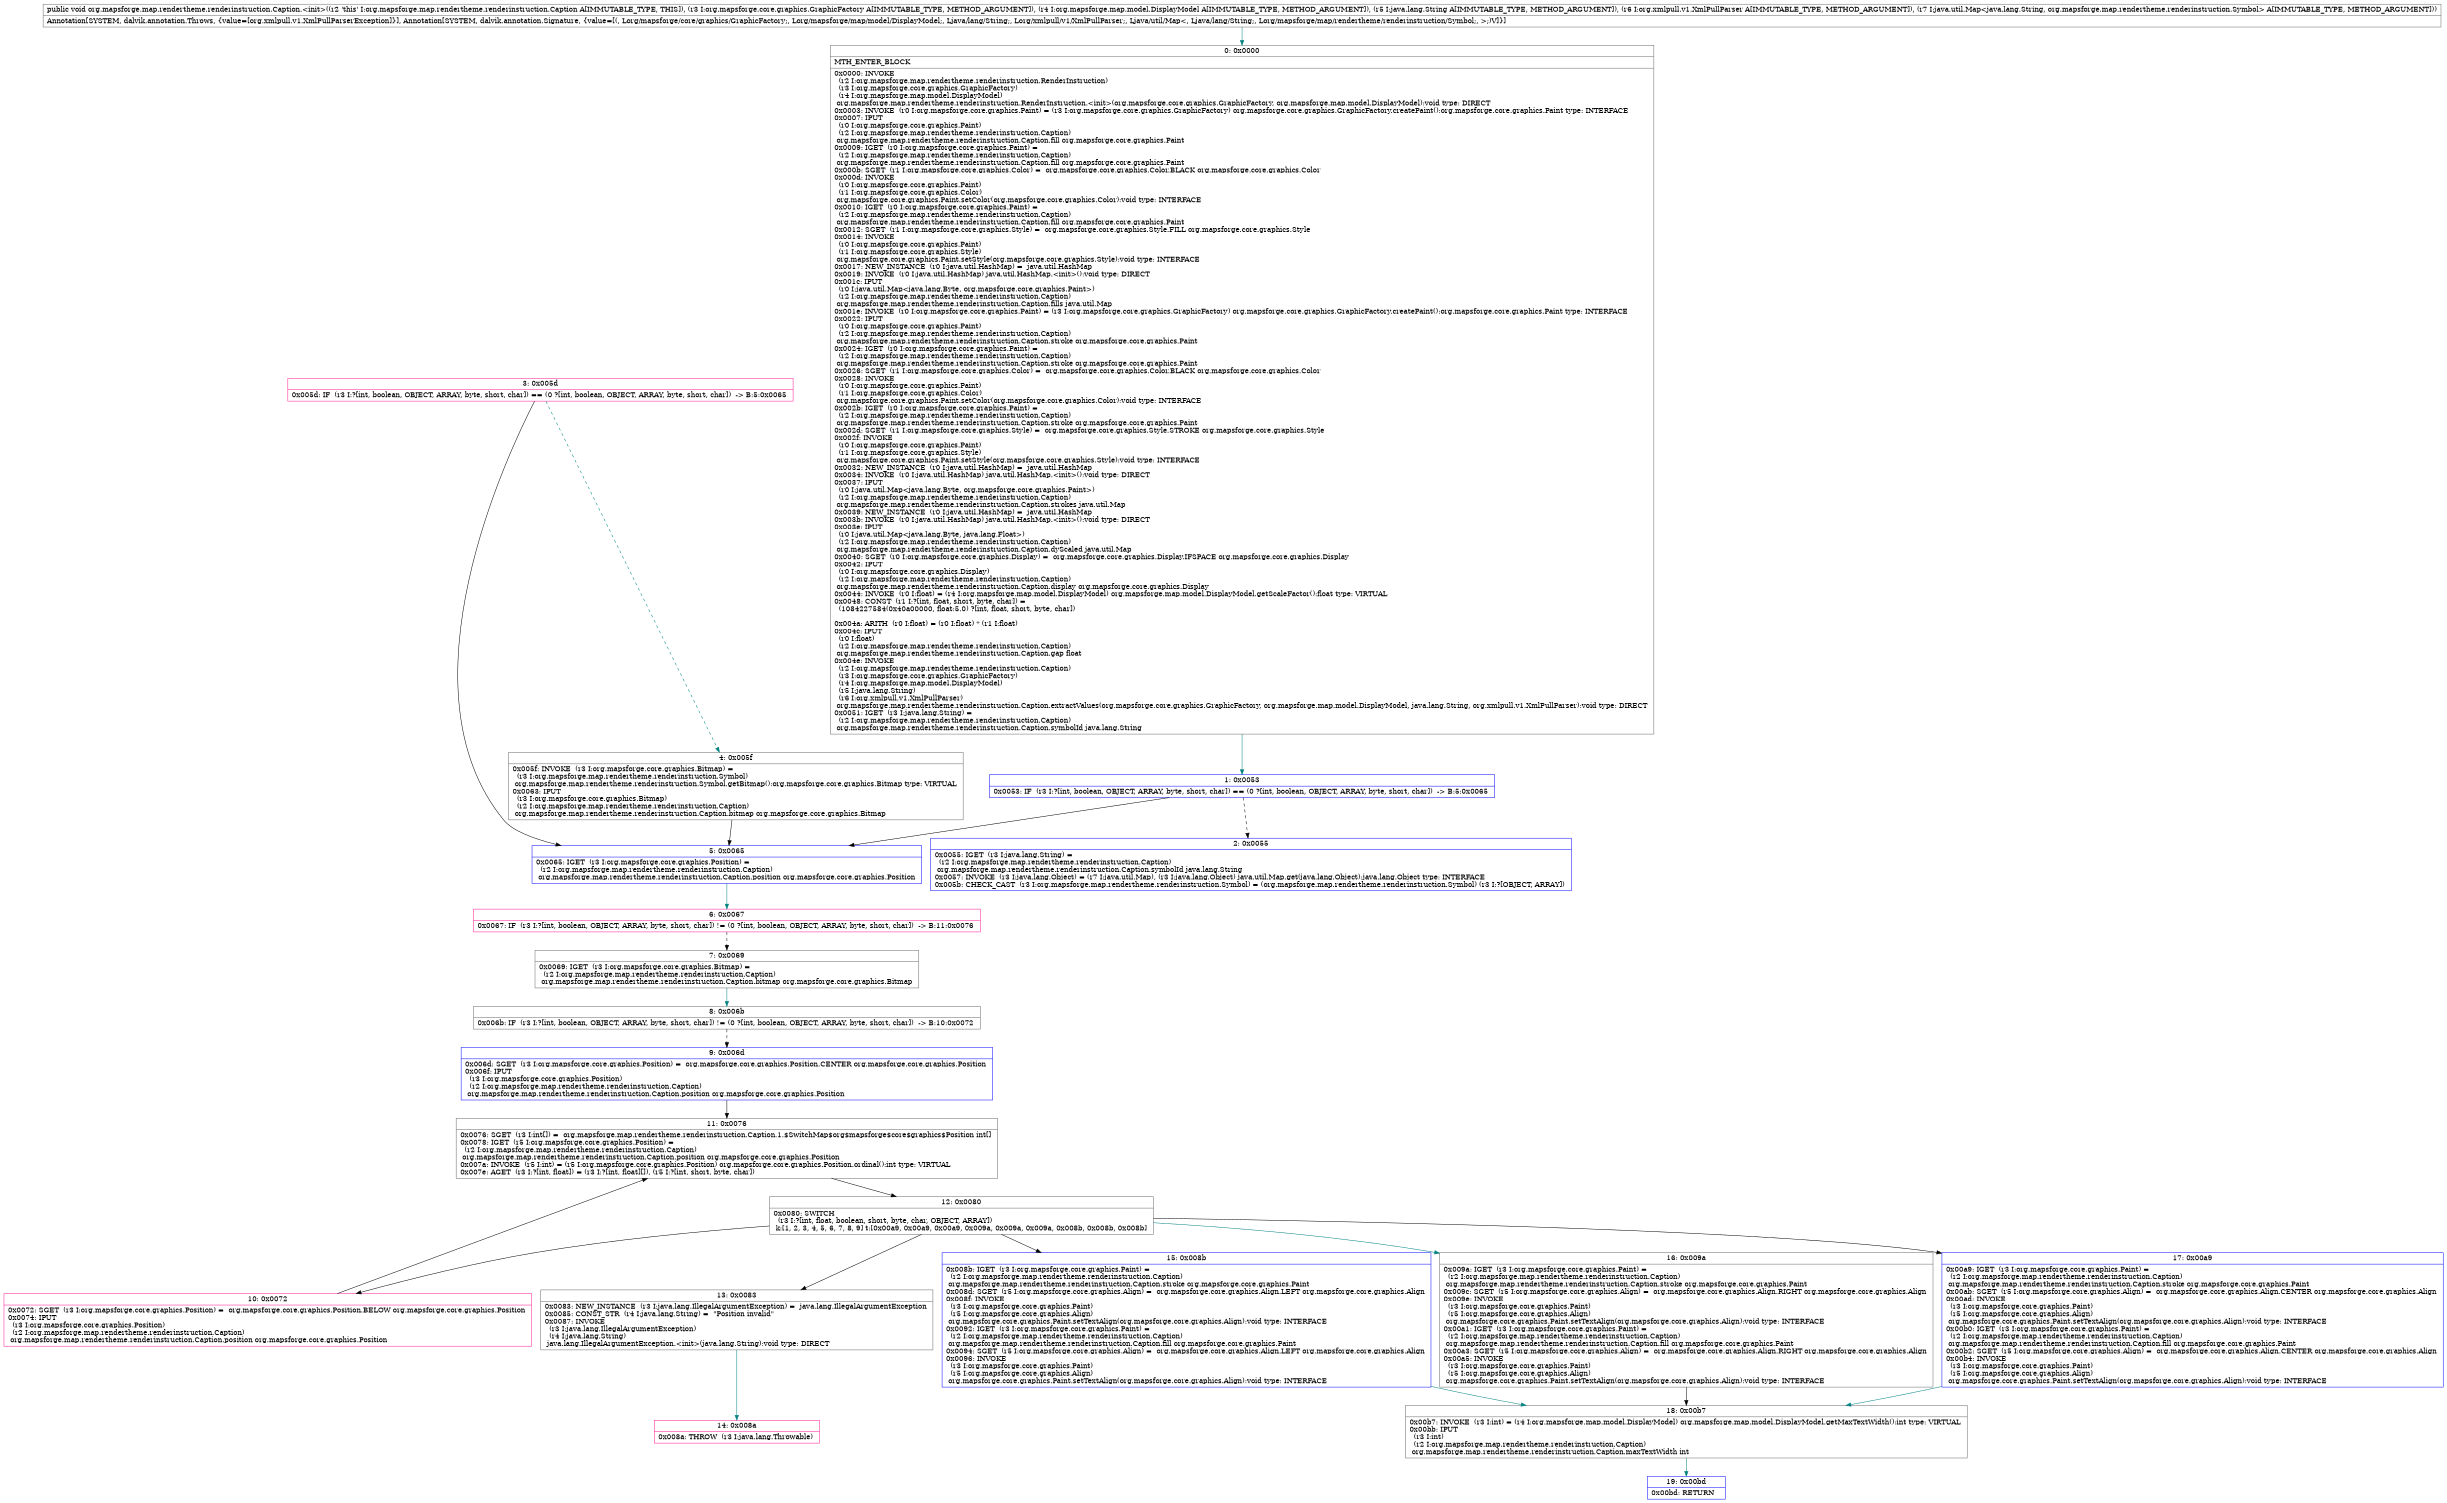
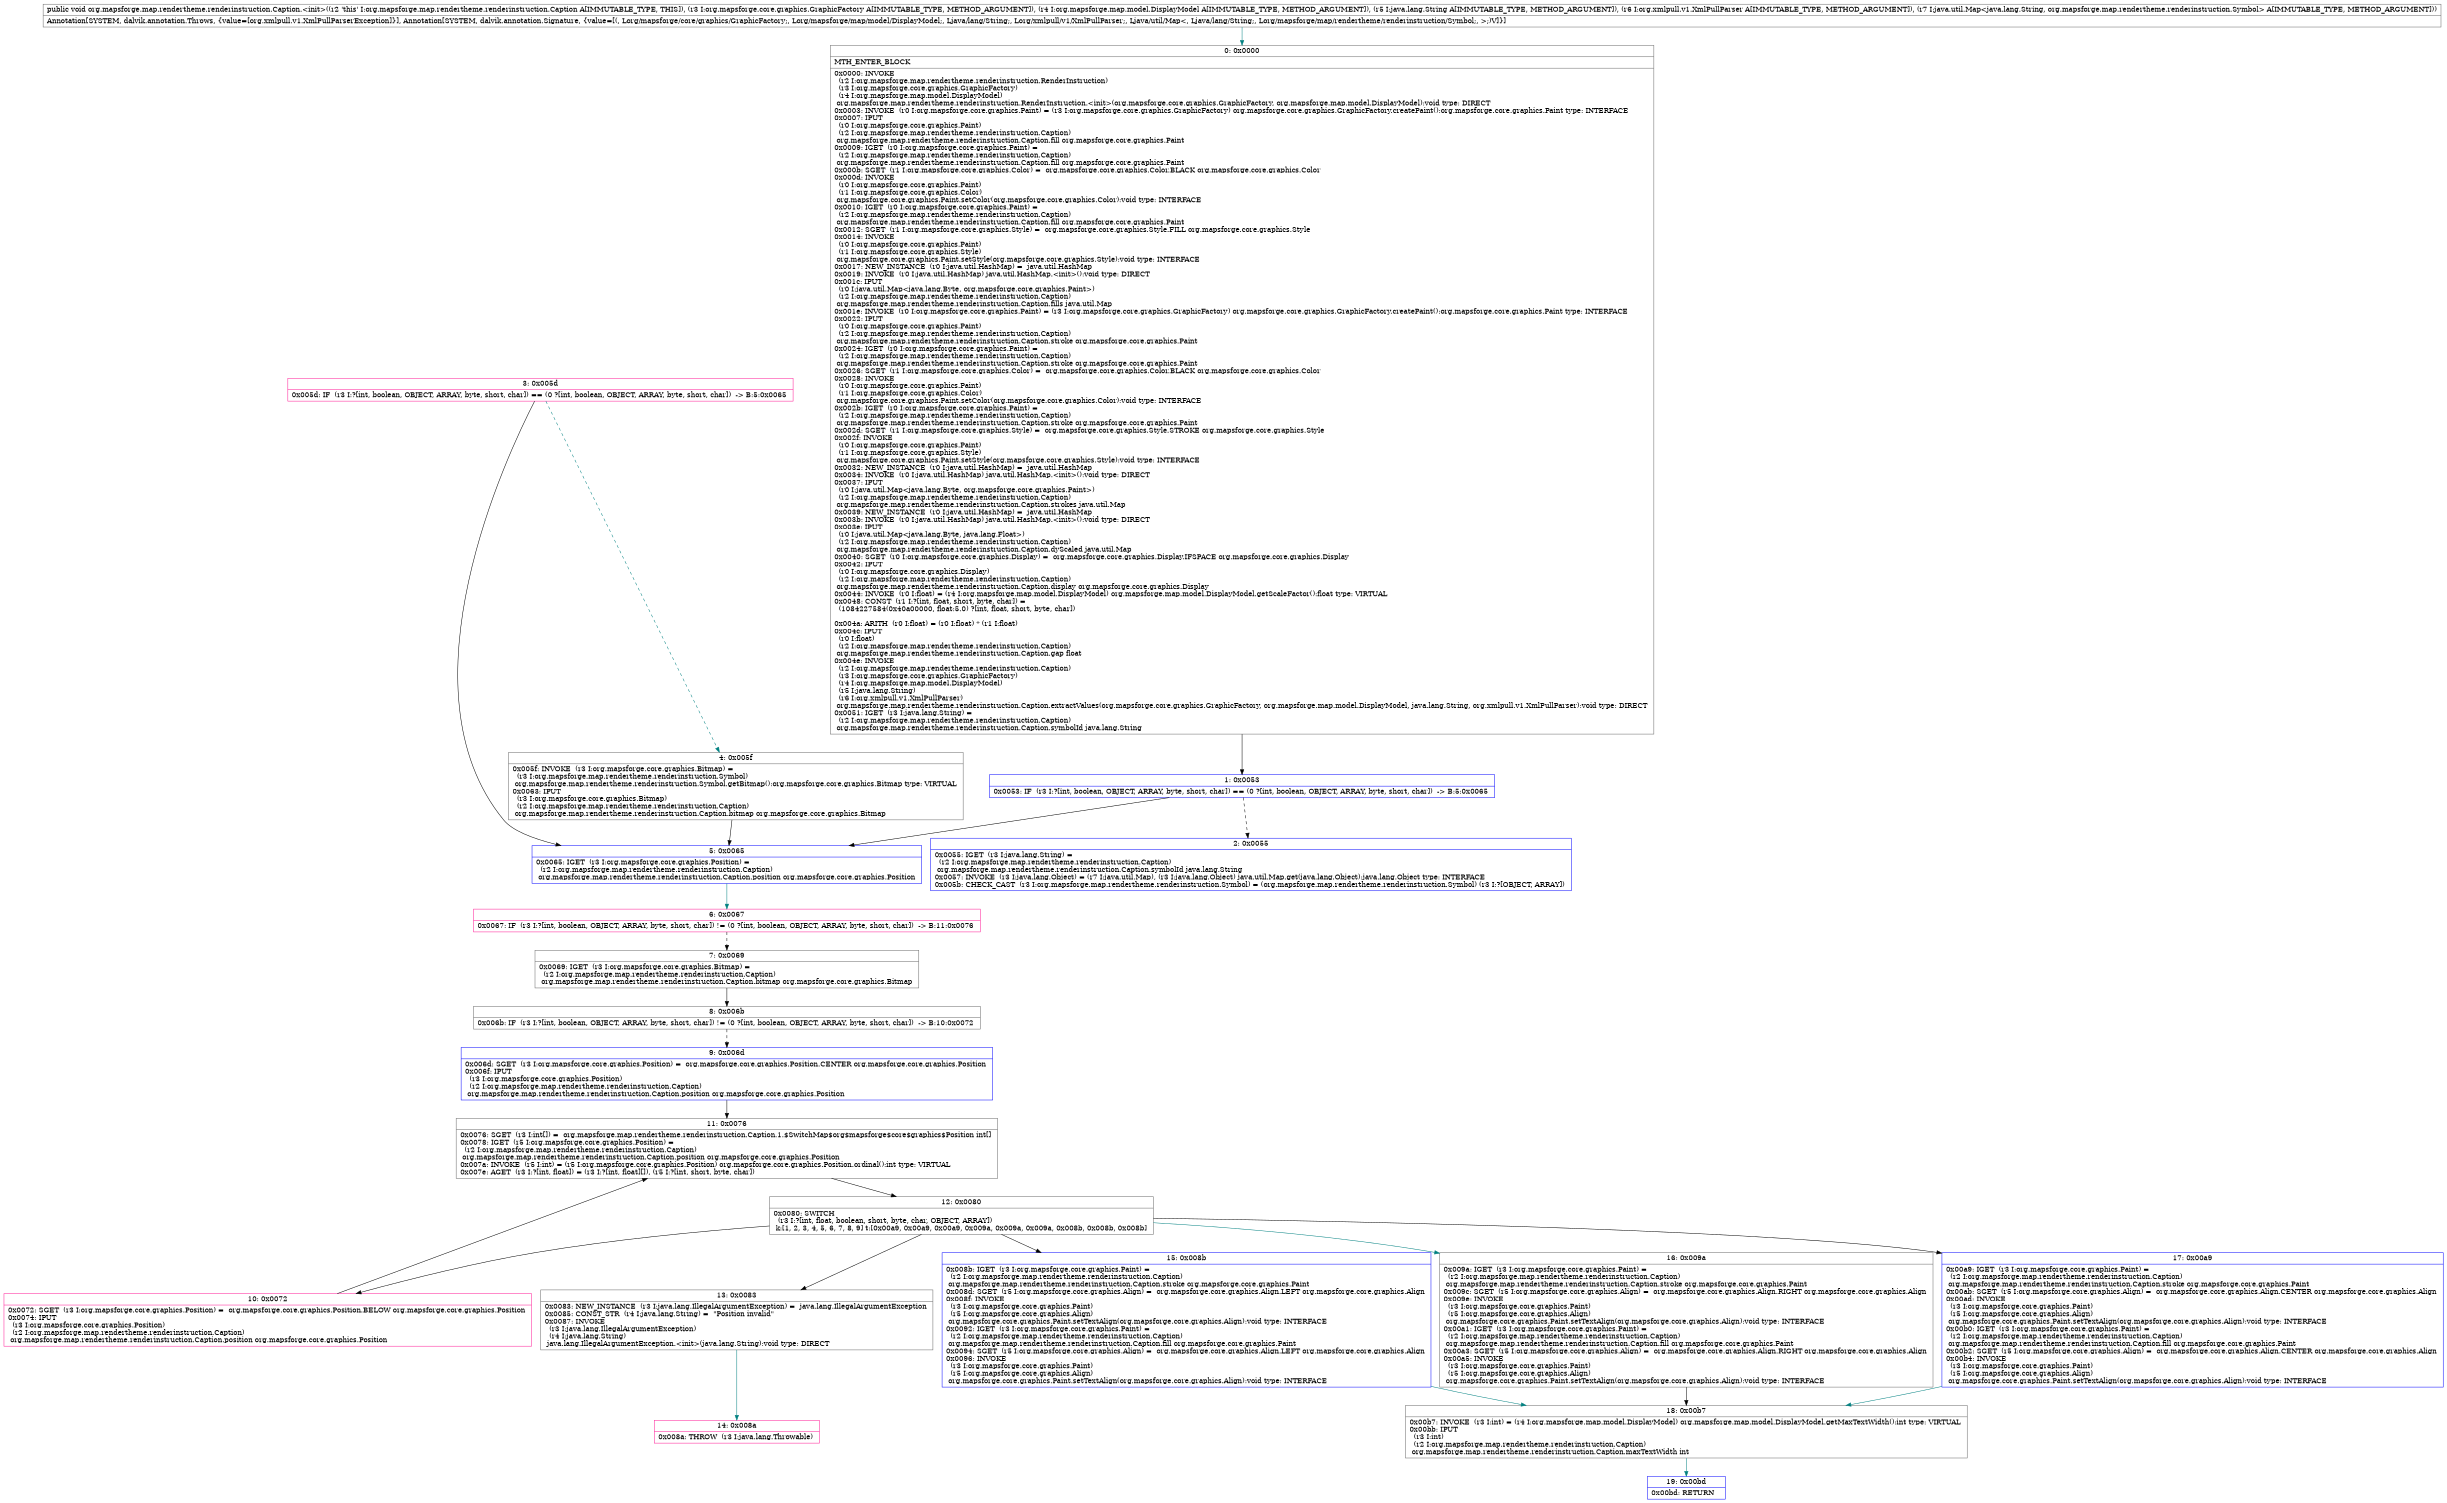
edge "0: 0x0000" -> "1: 0x0053": color teal -> black
edge "7: 0x0069" -> "8: 0x006b": color teal -> black
